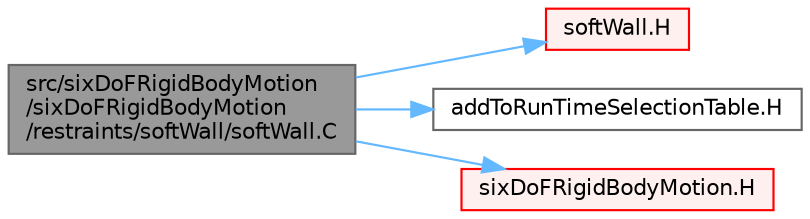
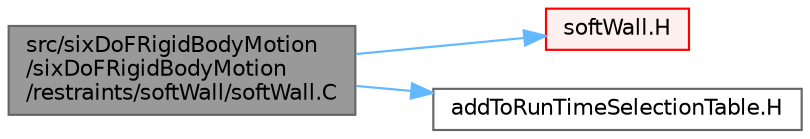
node "sixDoFRigidBodyMotion.H": removed
